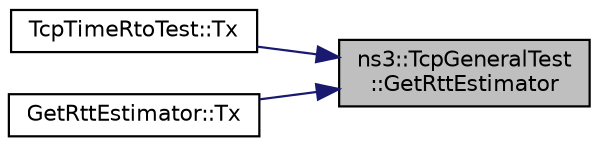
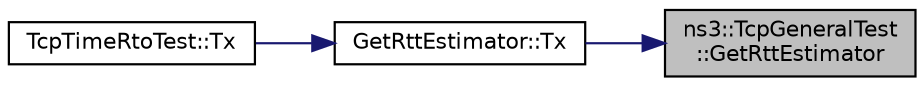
edge "TcpTimeRtoTest::Tx" -> "ns3::TcpGeneralTest ::GetRttEstimator": now "TcpTimeRtoTest::Tx" -> "GetRttEstimator::Tx"
